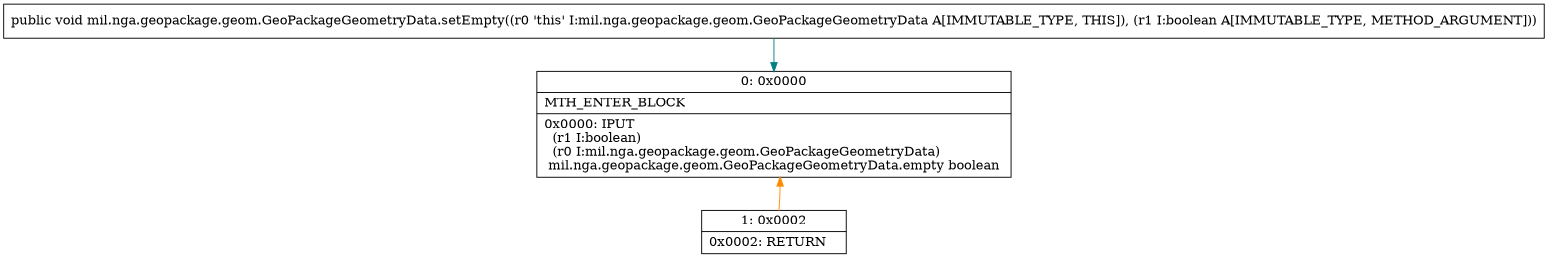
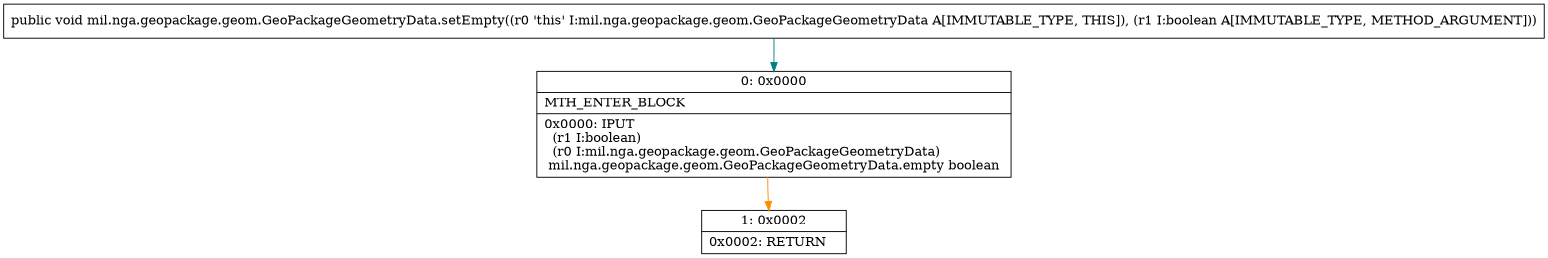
edge "1: 0x0002" -> "0: 0x0000": reversed
